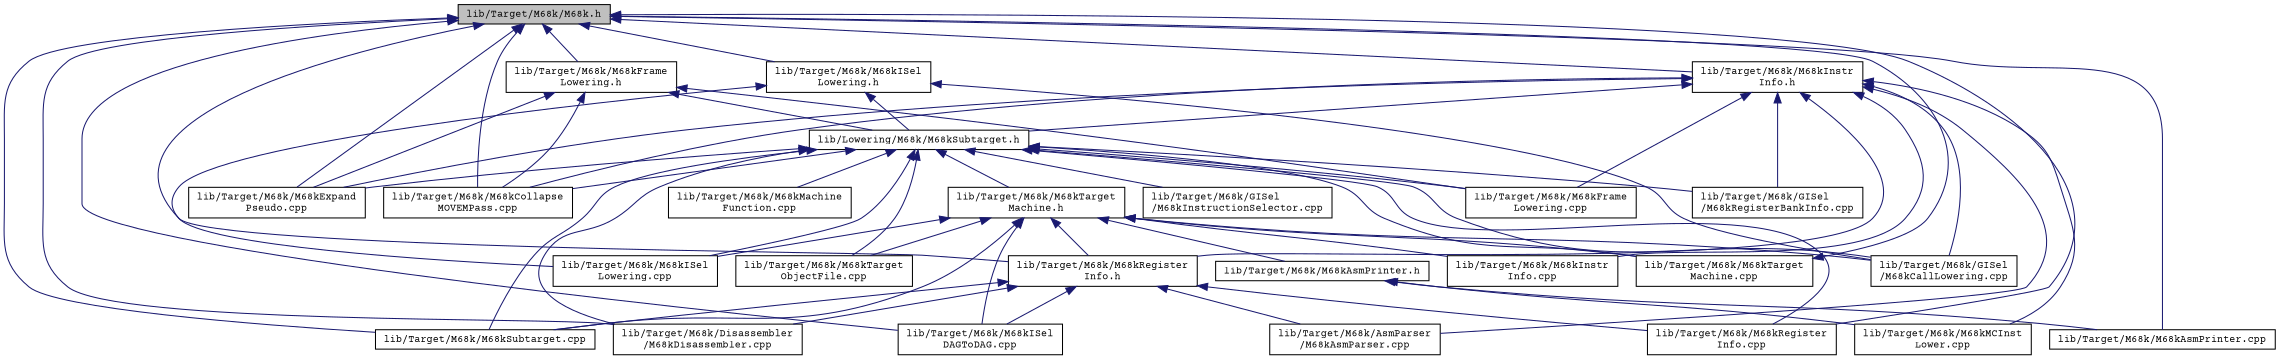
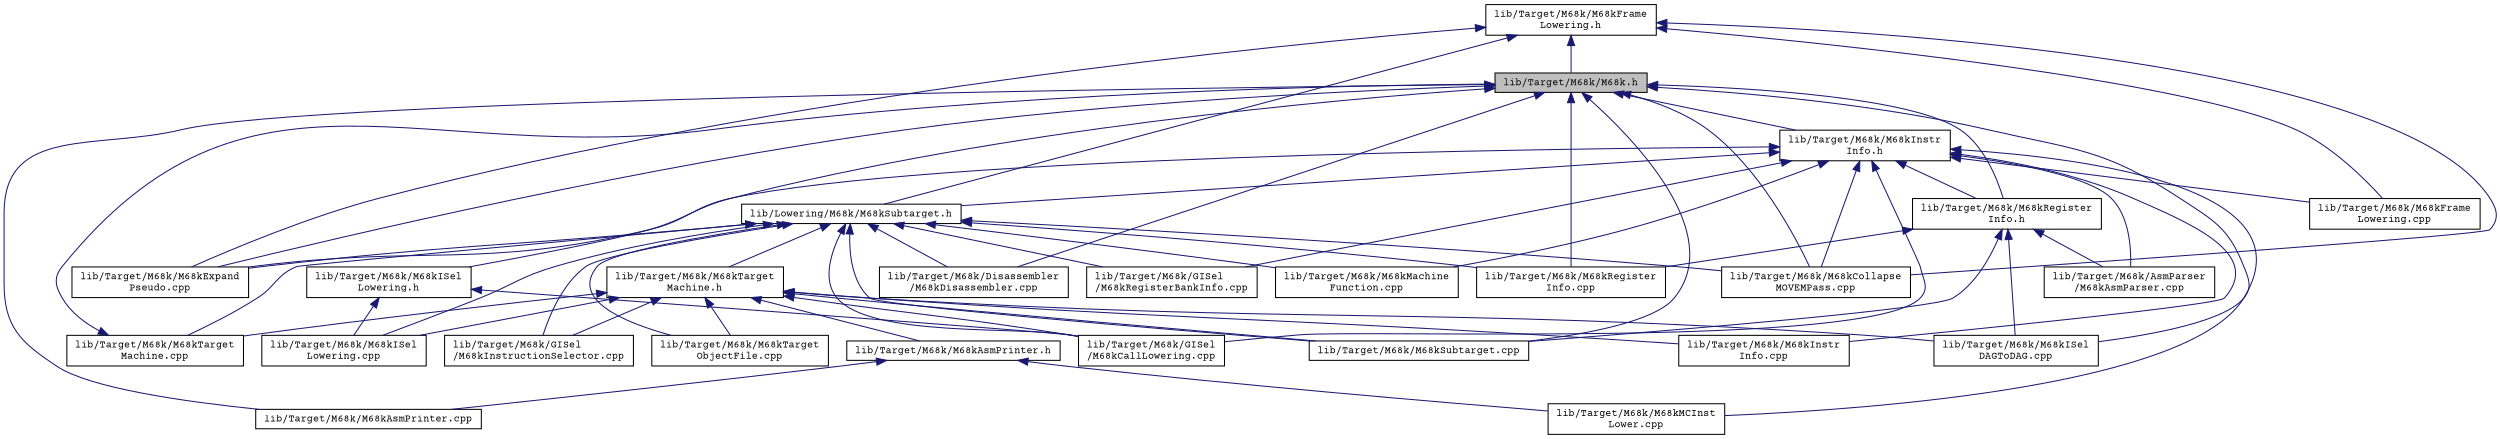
edge "lib/Target/M68k/M68kFrame Lowering.h" -> "lib/Target/M68k/M68k.h": reversed
edge "lib/Lowering/M68k/M68kSubtarget.h" -> "lib/Target/M68k/M68kISel Lowering.h": removed
edge "lib/Target/M68k/M68kFrame Lowering.cpp" -> "lib/Lowering/M68k/M68kSubtarget.h": removed
edge "lib/Target/M68k/M68kMachine Function.cpp" -> "lib/Target/M68k/M68kInstr Info.h": added
edge "lib/Target/M68k/M68kRegister Info.h" -> "lib/Target/M68k/M68kTarget Machine.h": now "lib/Target/M68k/GISel /M68kInstructionSelector.cpp" -> "lib/Target/M68k/M68kTarget Machine.h"
edge "lib/Target/M68k/Disassembler /M68kDisassembler.cpp" -> "lib/Target/M68k/M68kRegister Info.h": removed
